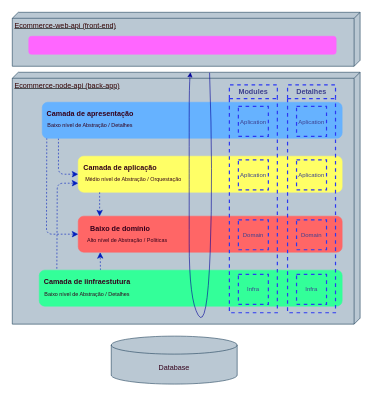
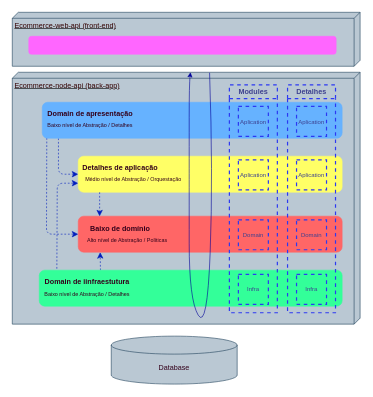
node "Camada de apresentação": label "Camada de apresentação" -> "Domain de apresentação"
node "Camada de aplicação": label "Camada de aplicação" -> "Detalhes de aplicação"
node "Camada de iinfraestutura": label "Camada de iinfraestutura" -> "Domain de iinfraestutura"
